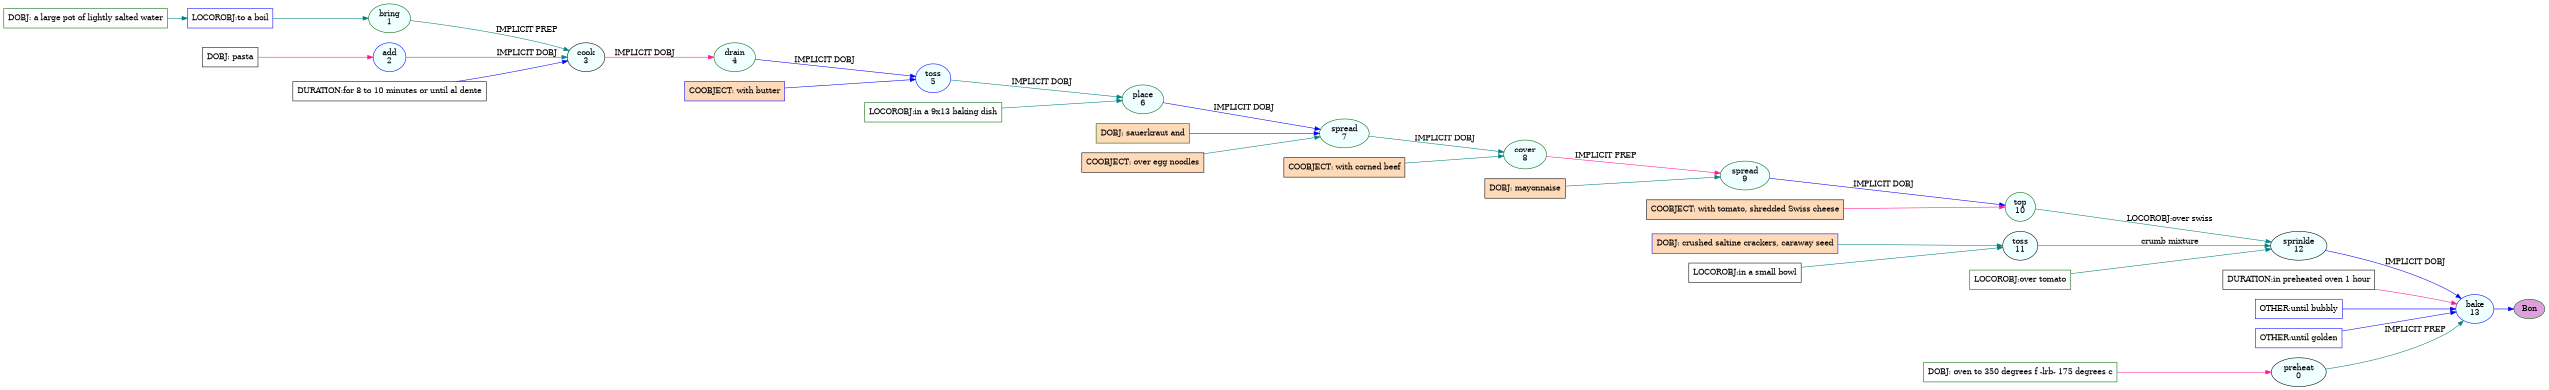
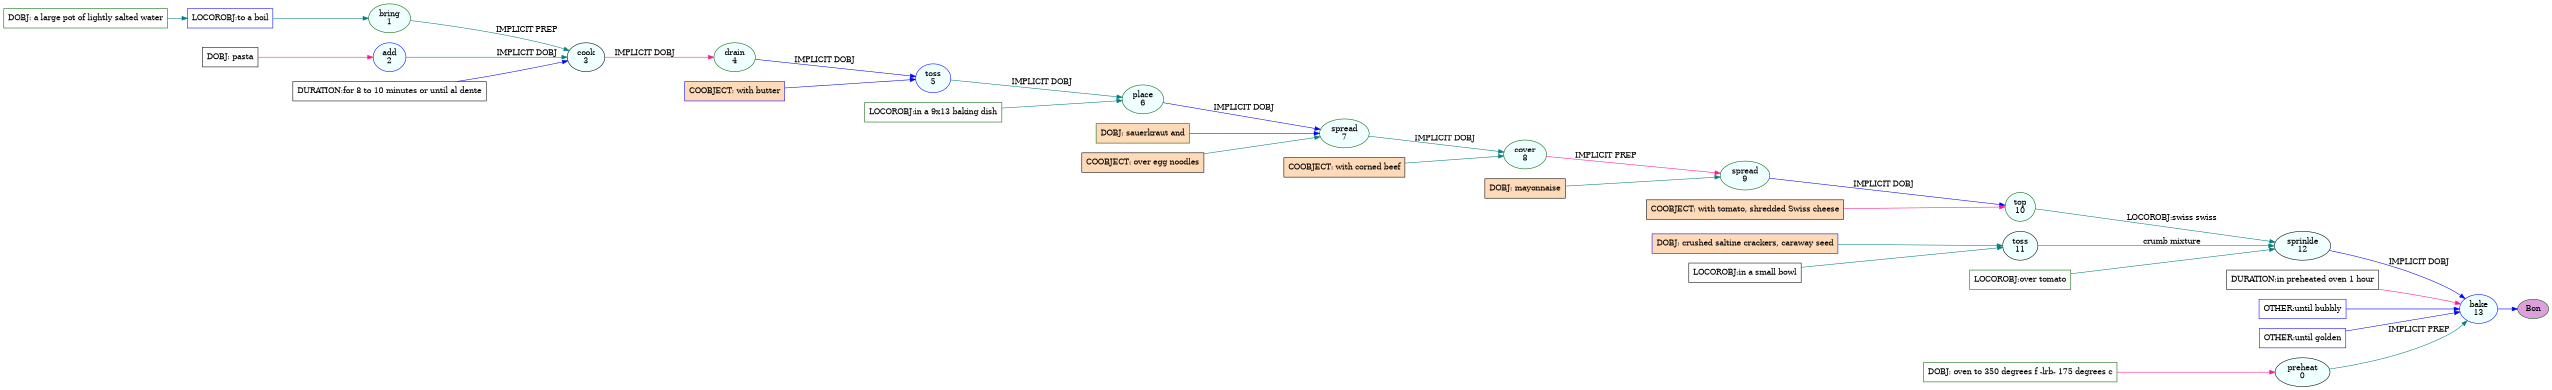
edge "top 10" -> "sprinkle 12": label "LOCOROBJ:over swiss" -> "LOCOROBJ:swiss swiss"
